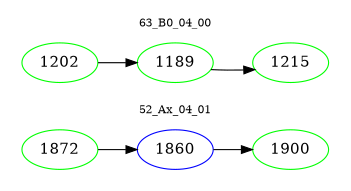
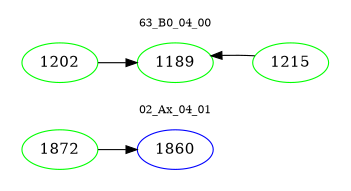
edge "1189" -> "1215": reversed
cluster "52_Ax_04_01": label "52_Ax_04_01" -> "02_Ax_04_01"
node "1900": removed
